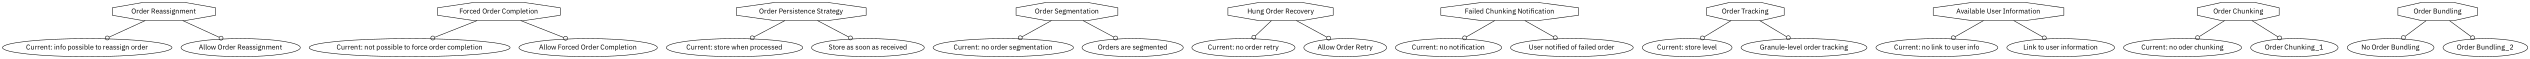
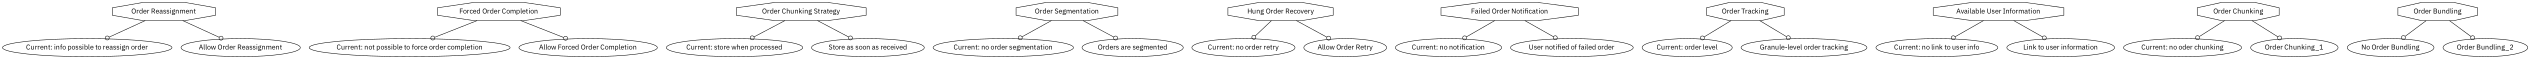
node "Order Persistence Strategy": label "Order Persistence Strategy" -> "Order Chunking Strategy"
node "Failed Chunking Notification": label "Failed Chunking Notification" -> "Failed Order Notification"
node "Current: store level": label "Current: store level" -> "Current: order level"
